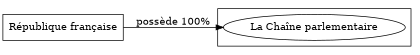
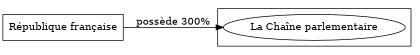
edge "République française" -> "La Chaîne parlementaire": label "possède 100%" -> "possède 300%"
